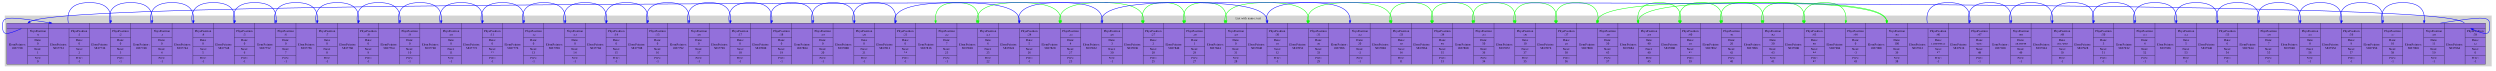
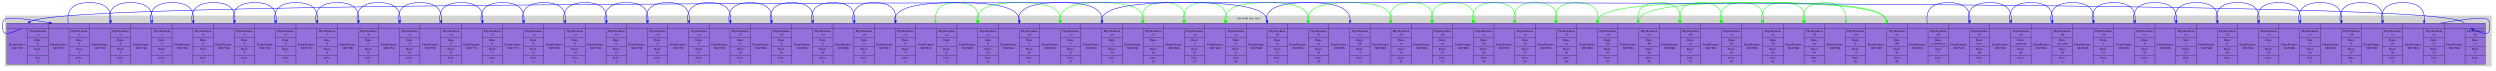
cluster "List with name: test": label "List with name: test" -> "List with test: test"
